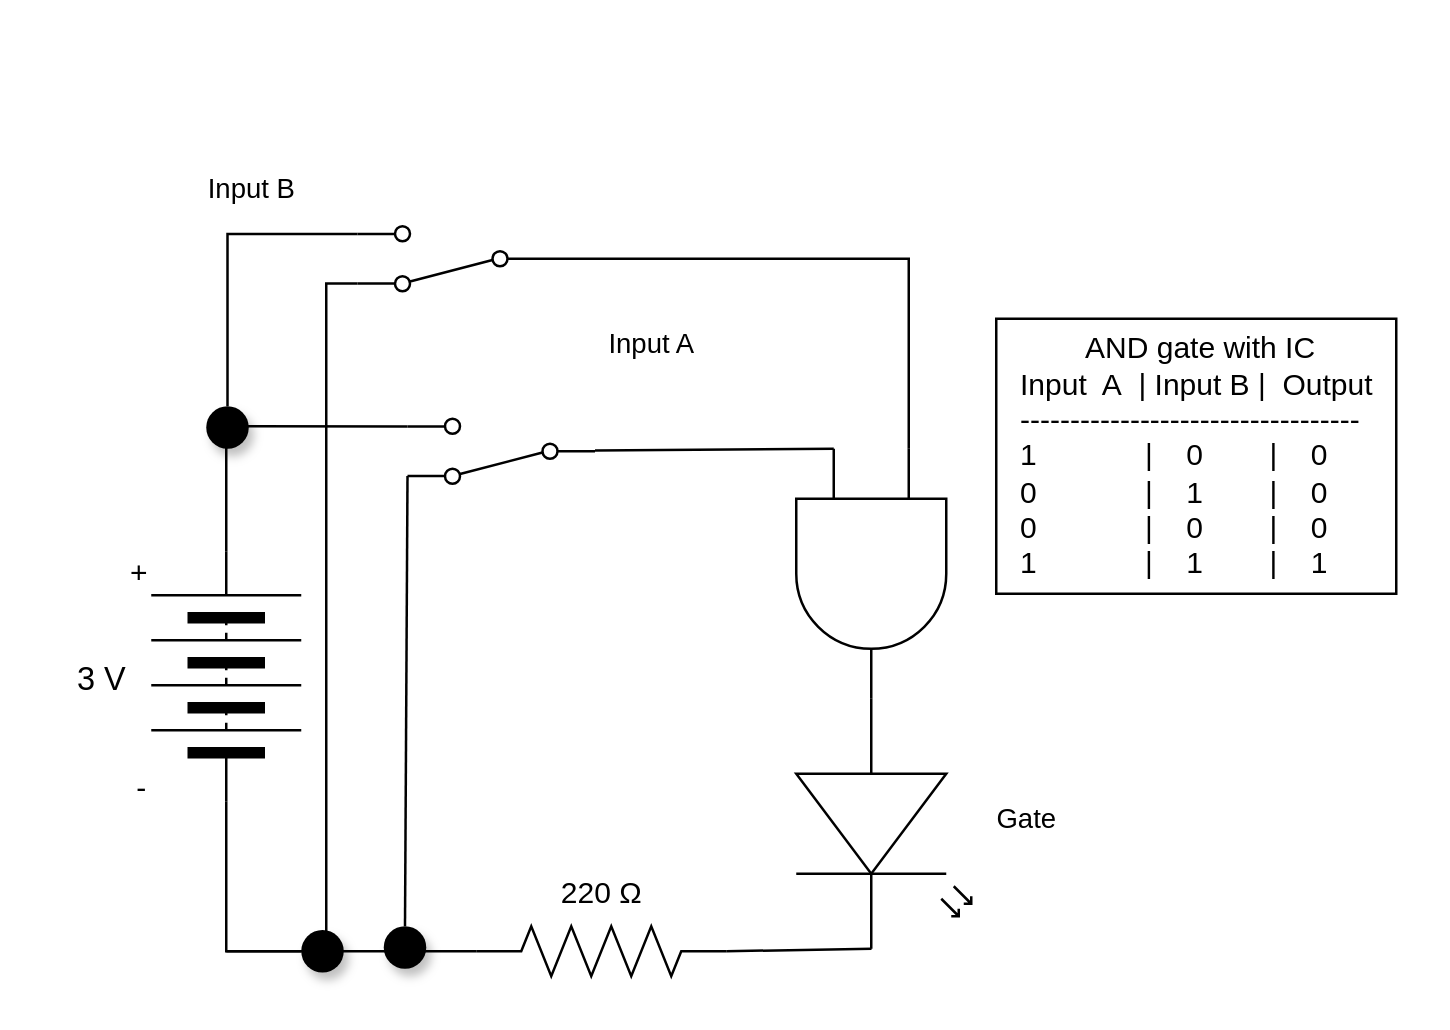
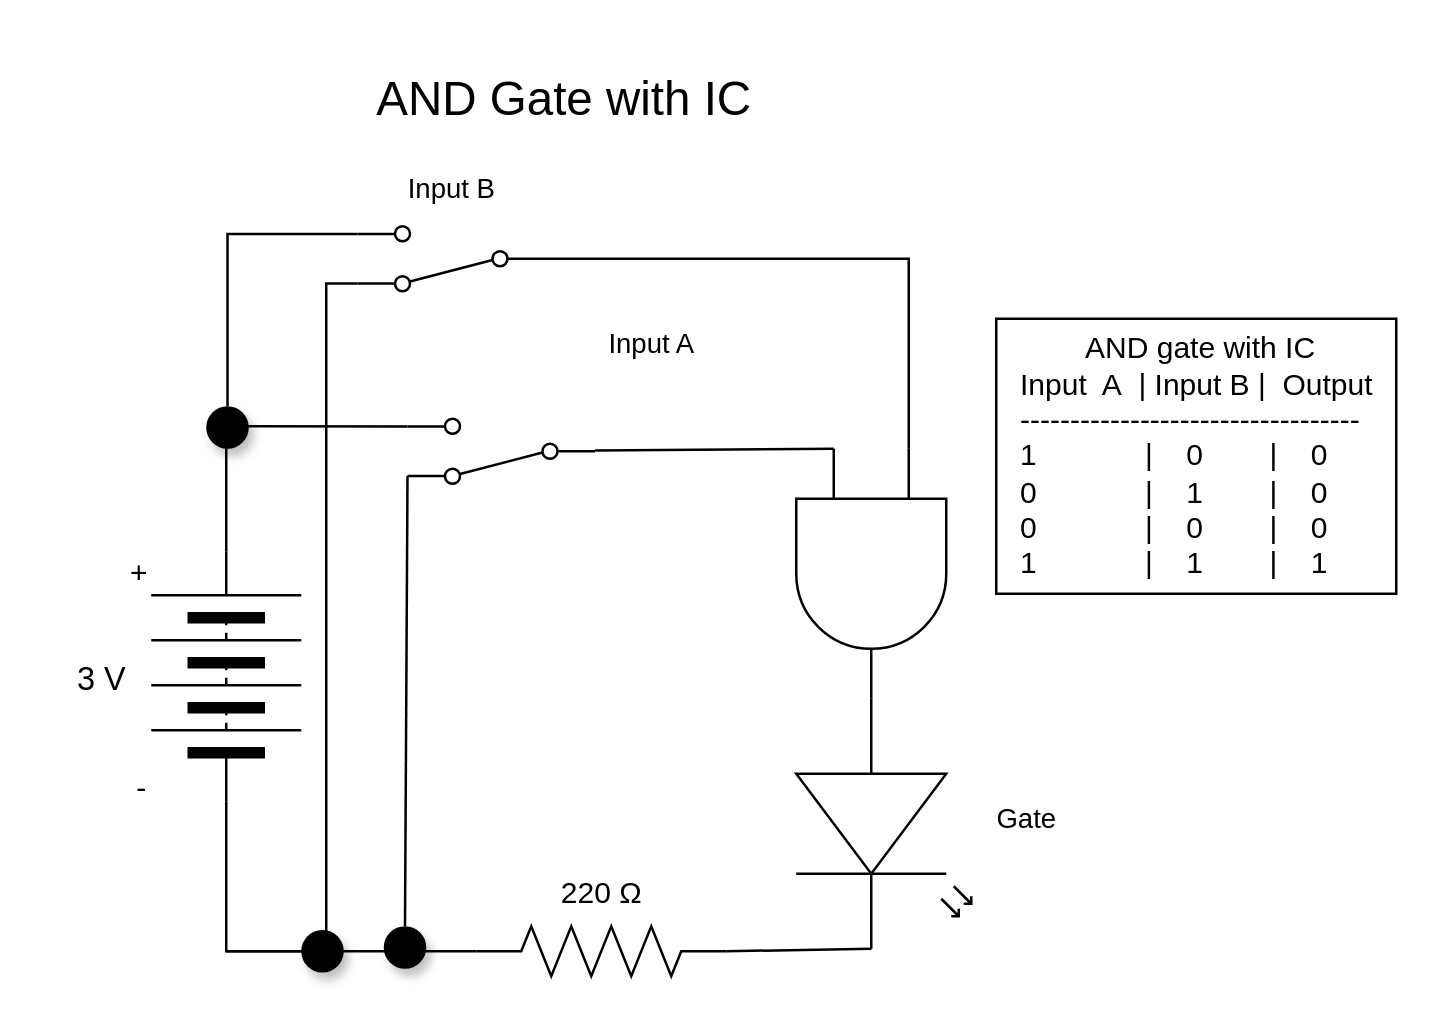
node "AND Gate with IC": added
node "Input B": moved (251, 189) -> (451, 189)
